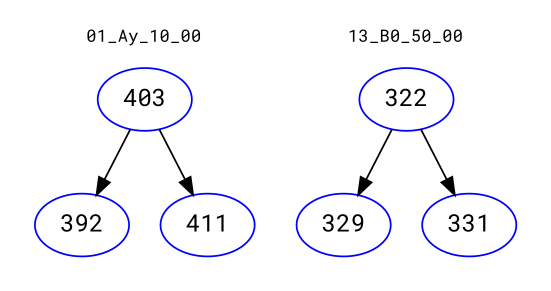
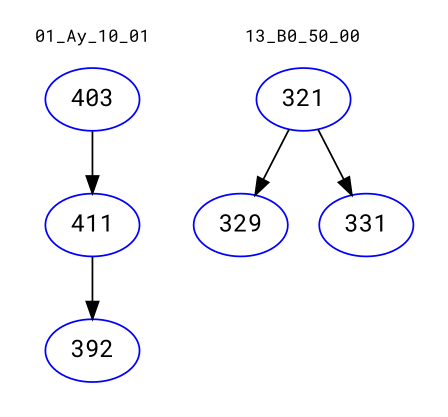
cluster "01_Ay_10_00": label "01_Ay_10_00" -> "01_Ay_10_01"
node "322": label "322" -> "321"
edge "403" -> "392": now "411" -> "392"
